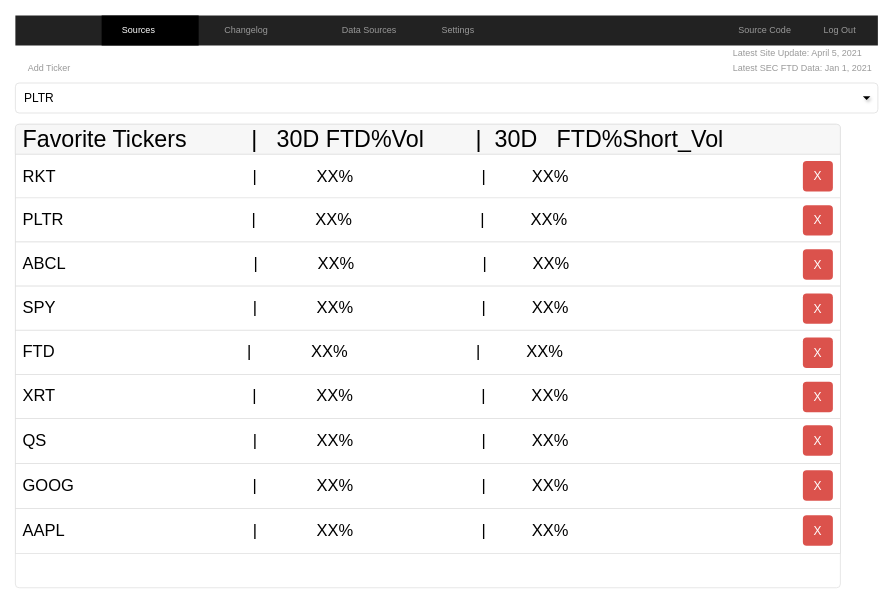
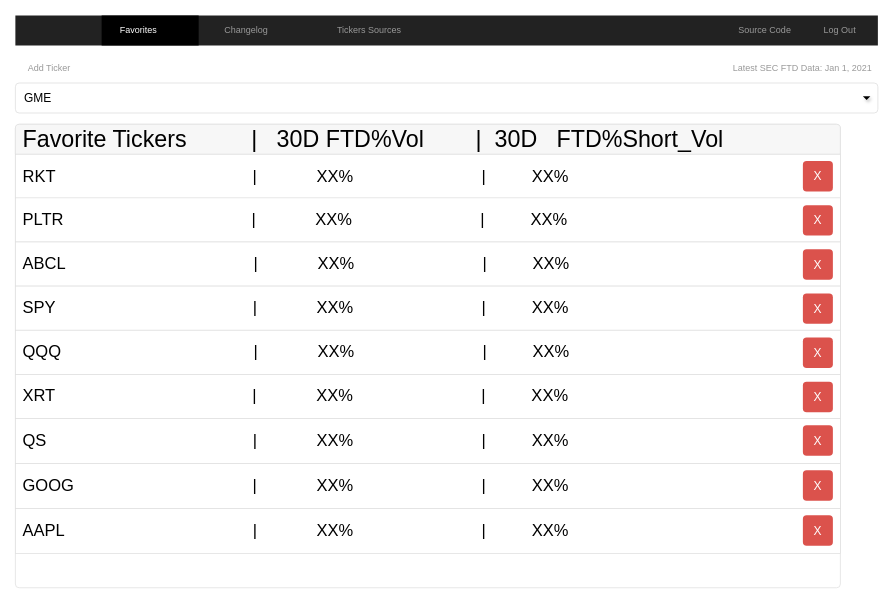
node "Sources": label "Sources" -> "Favorites"
node "Data Sources": label "Data Sources" -> "Tickers Sources"
node "Settings": removed
node "Latest Site Update: April 5, 2021": removed
node "PLTR": label "PLTR" -> "GME"
node "FTD | XX% | XX%": label "FTD | XX% | XX%" -> "QQQ | XX% | XX%"
